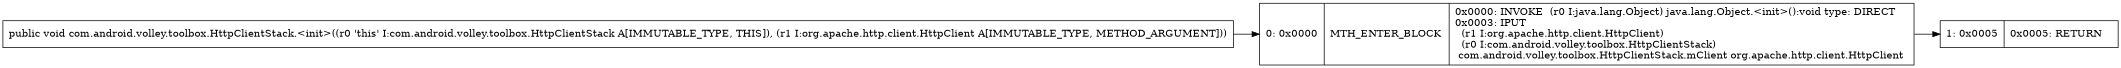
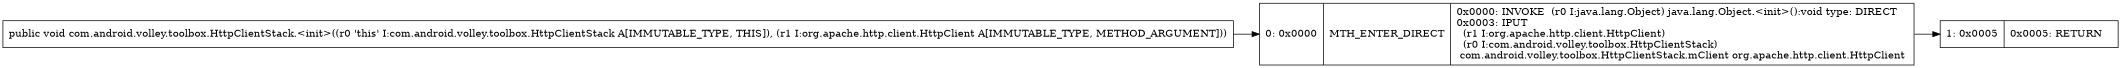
node "0: 0x0000": text "MTH_ENTER_BLOCK" -> "MTH_ENTER_DIRECT"
